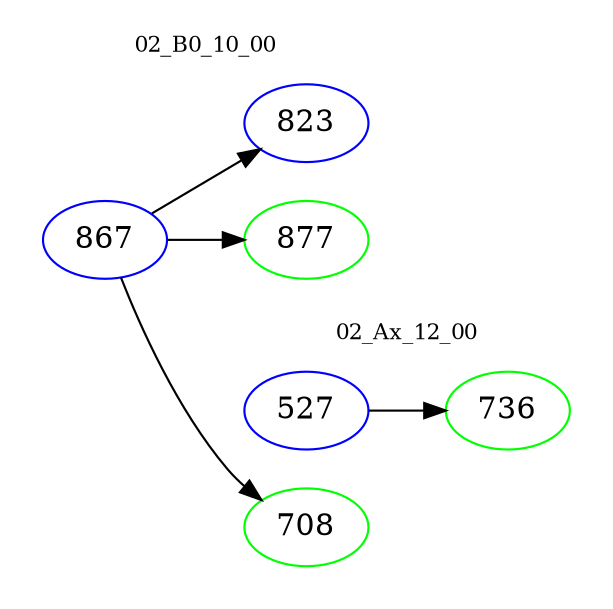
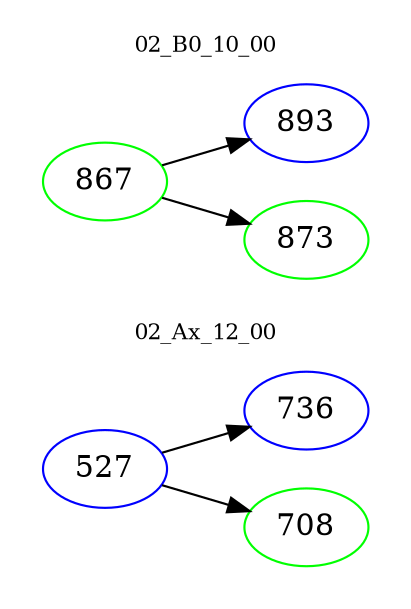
node "823": label "823" -> "893"
node "867": color blue -> green
node "877": label "877" -> "873"
edge "867" -> "708": now "527" -> "708"
node "736": color green -> blue
